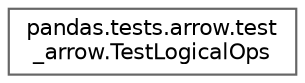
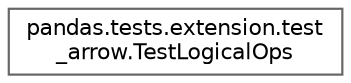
node "pandas.tests.arrow.test _arrow.TestLogicalOps": label "pandas.tests.arrow.test _arrow.TestLogicalOps" -> "pandas.tests.extension.test _arrow.TestLogicalOps"
